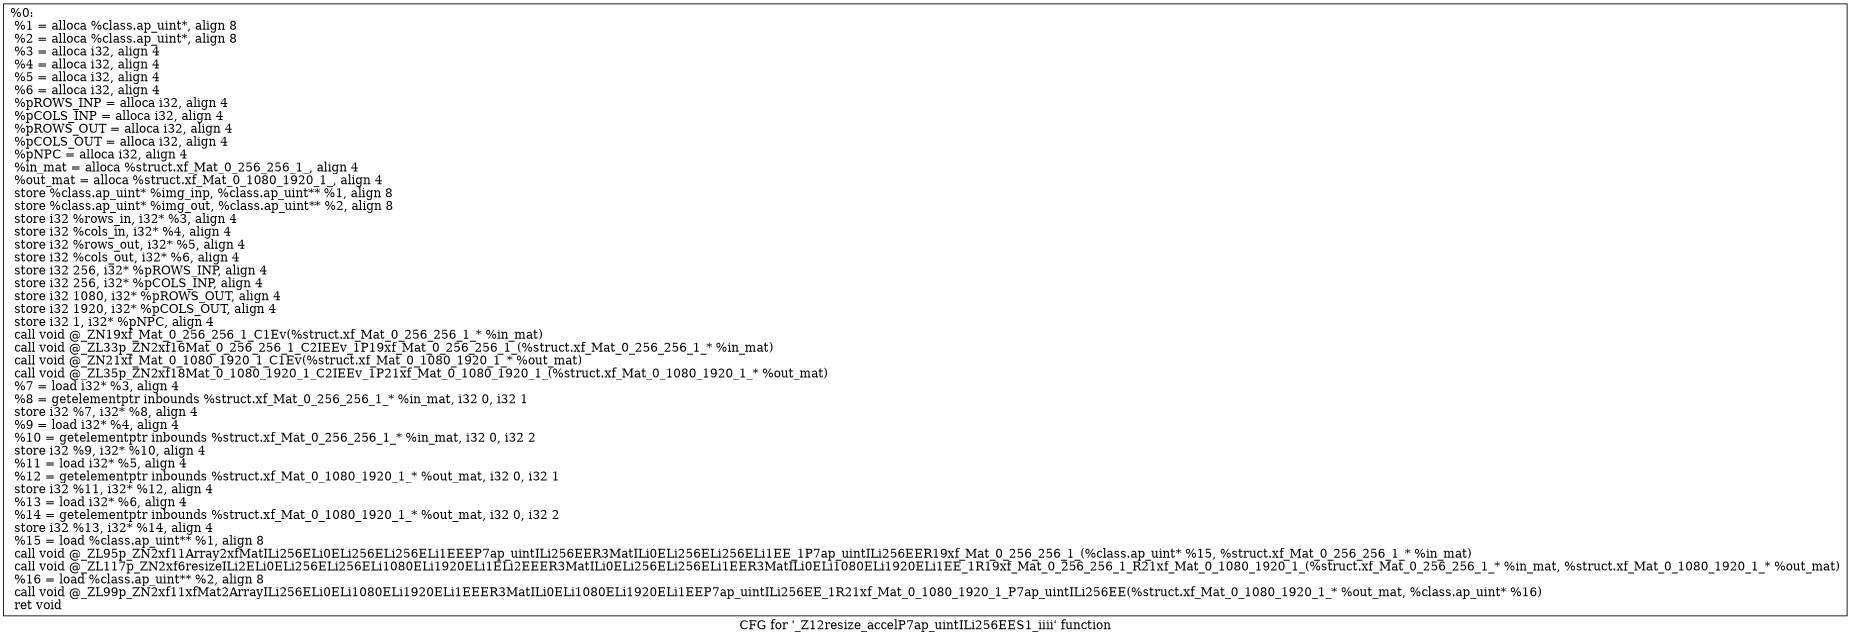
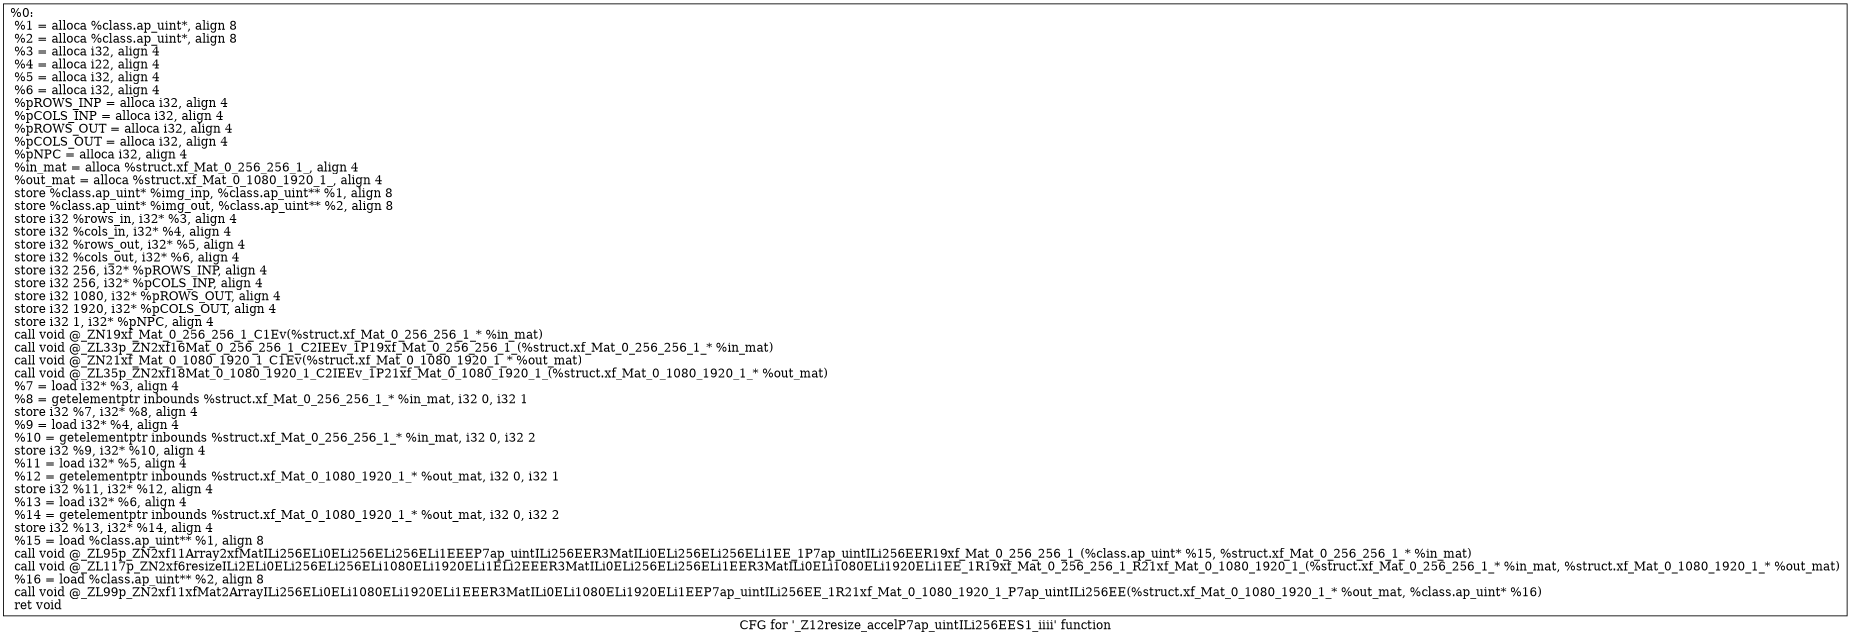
node "%0:": text "%4 = alloca i32, align 4" -> "%4 = alloca i22, align 4"
